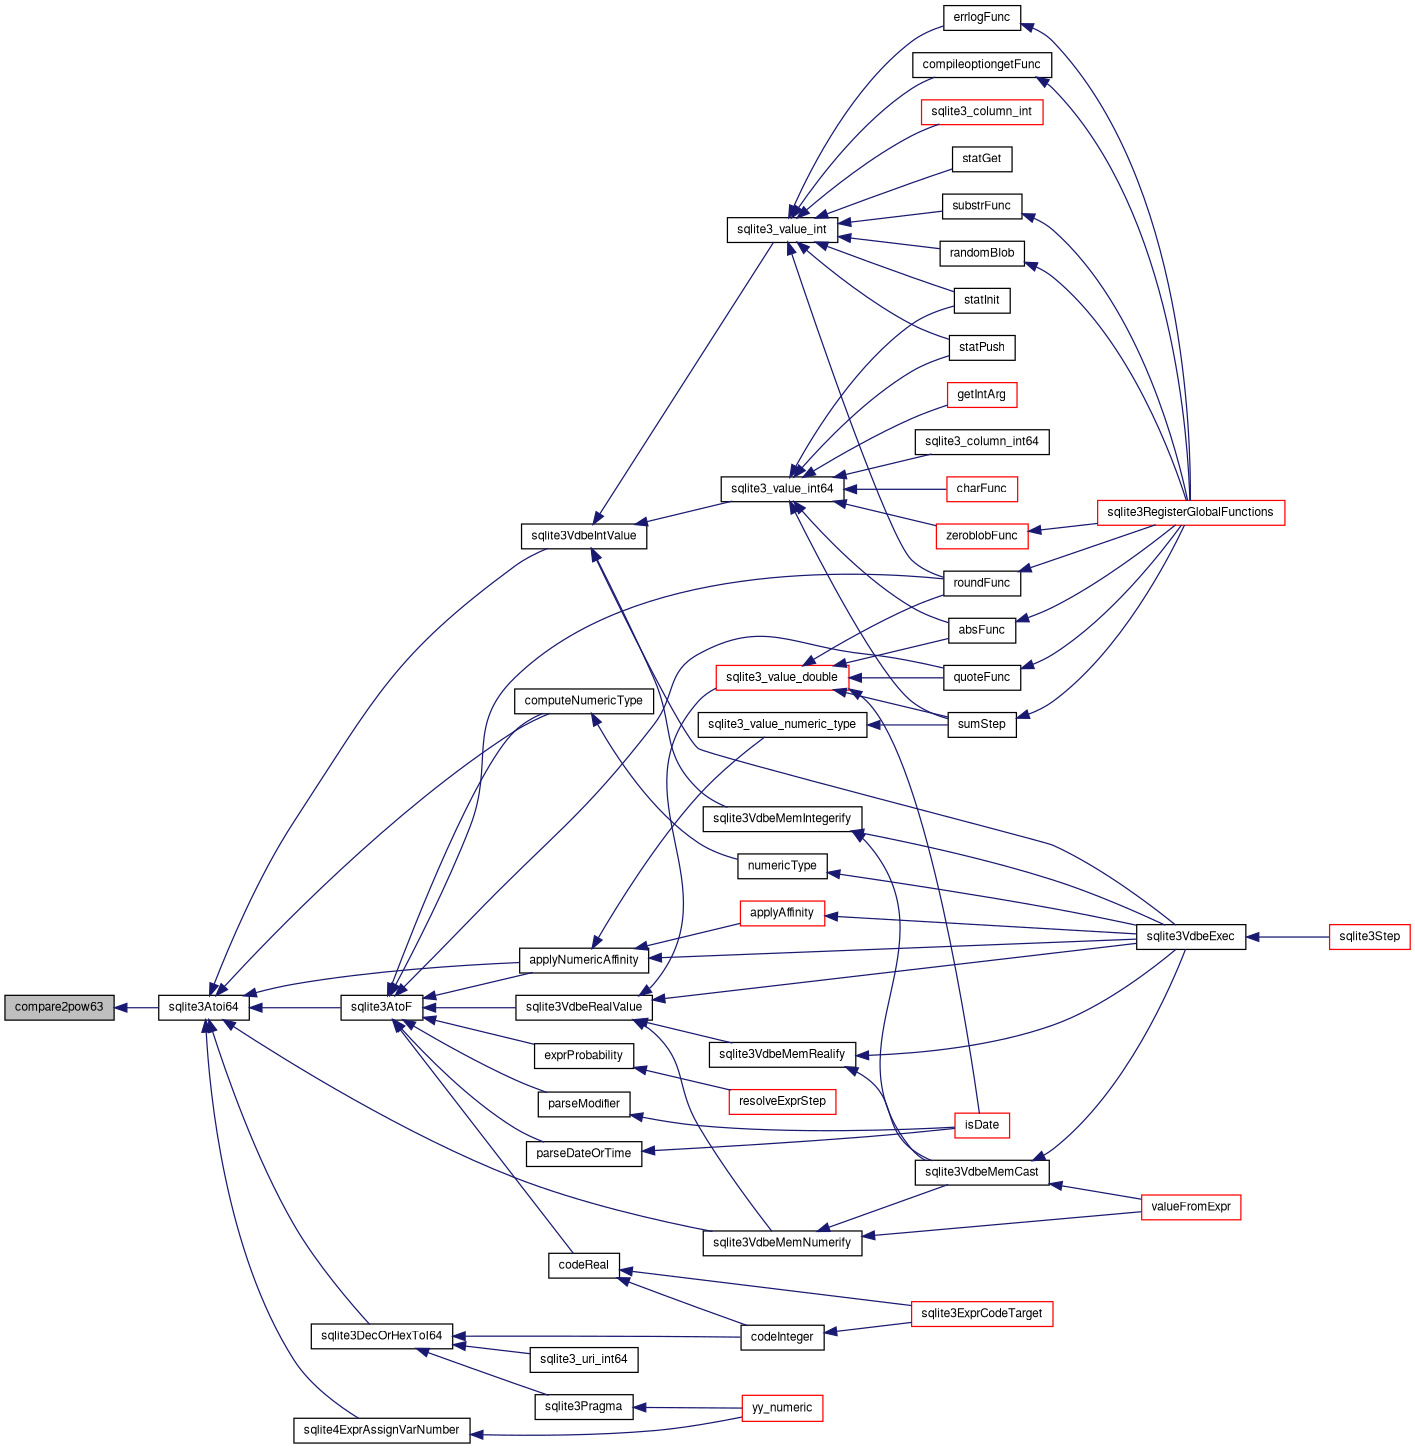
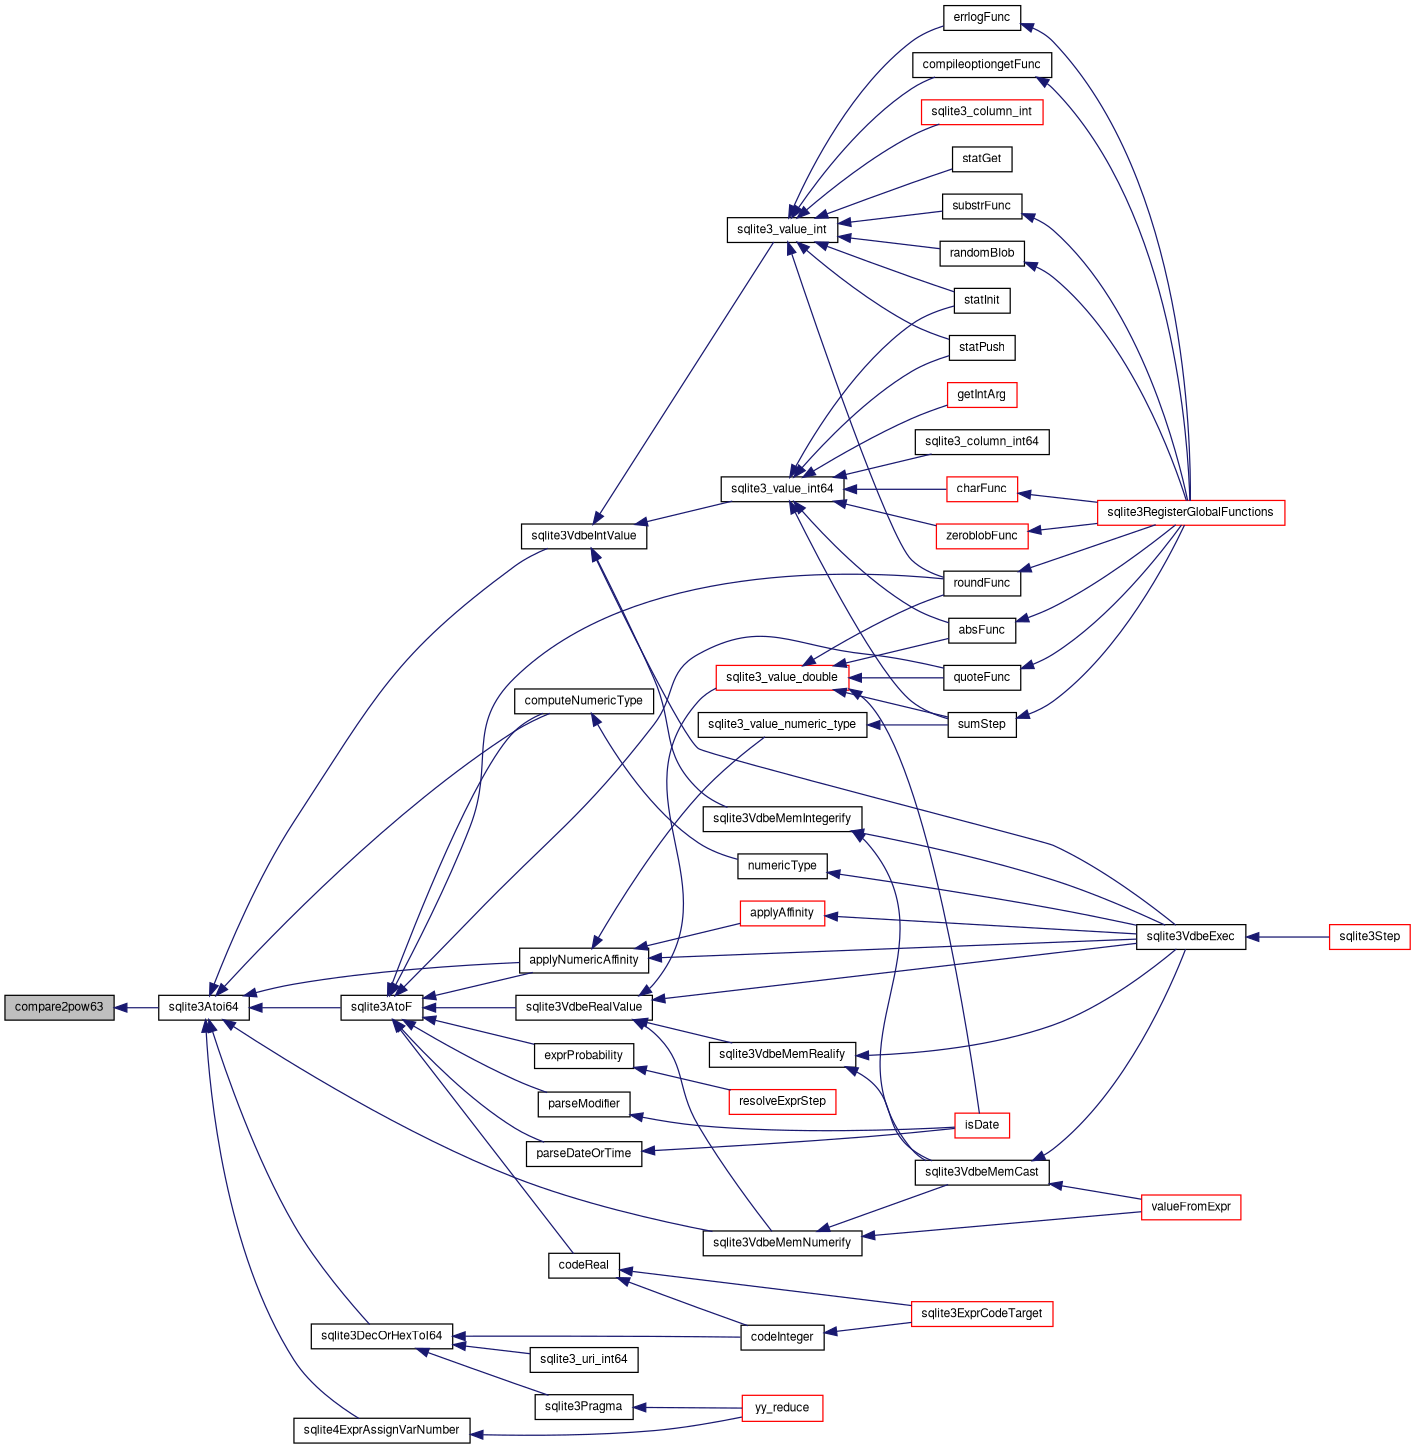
edge "sqlite3RegisterGlobalFunctions" -> "charFunc": added
node "yy_numeric": label "yy_numeric" -> "yy_reduce"
